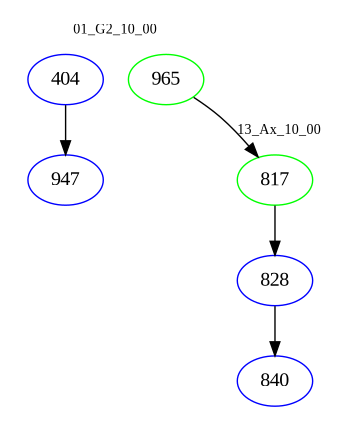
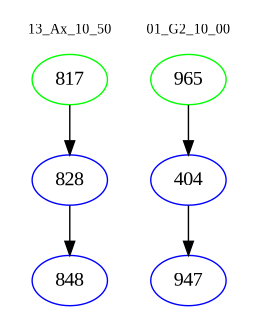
edge "965" -> "817": now "965" -> "404"
cluster "13_Ax_10_00": label "13_Ax_10_00" -> "13_Ax_10_50"
node "840": label "840" -> "848"
